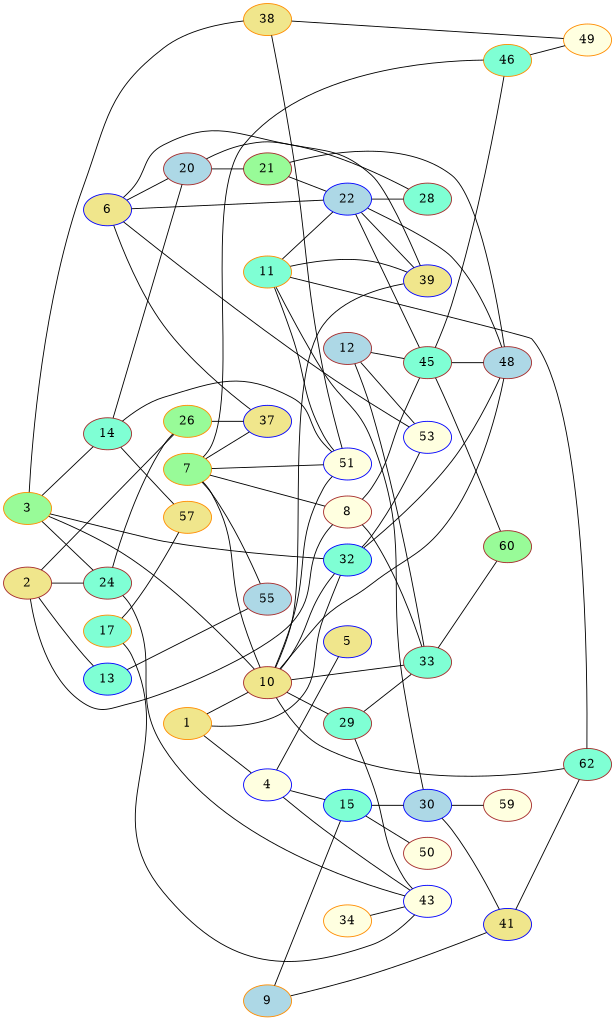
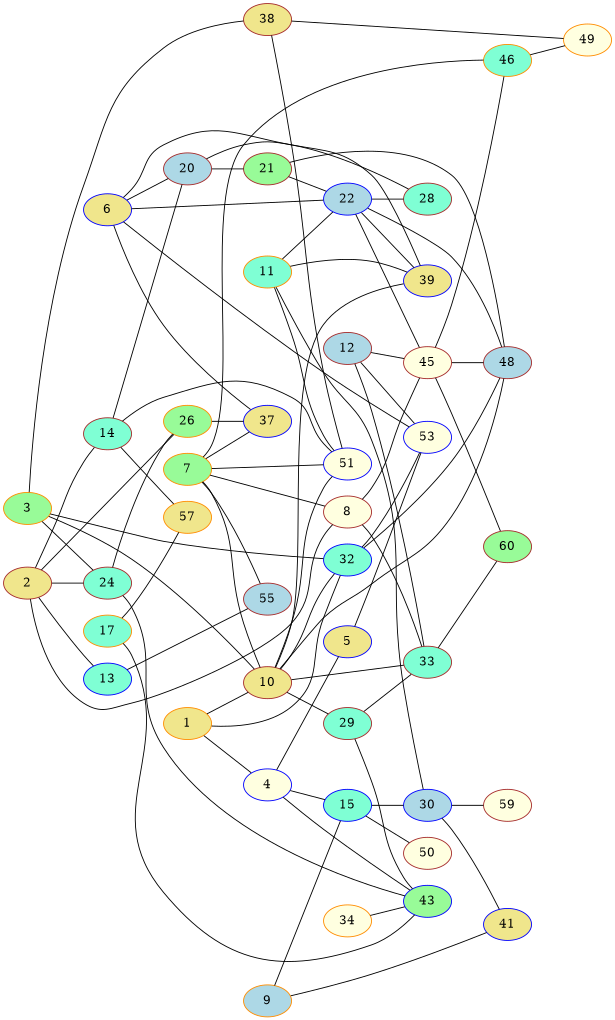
node "38": color darkorange -> brown
node "45": fillcolor aquamarine -> lightyellow
edge "14" -- "3": now "14" -- "2"
edge "53" -- "5": added
node "62": removed
node "43": fillcolor lightyellow -> palegreen
